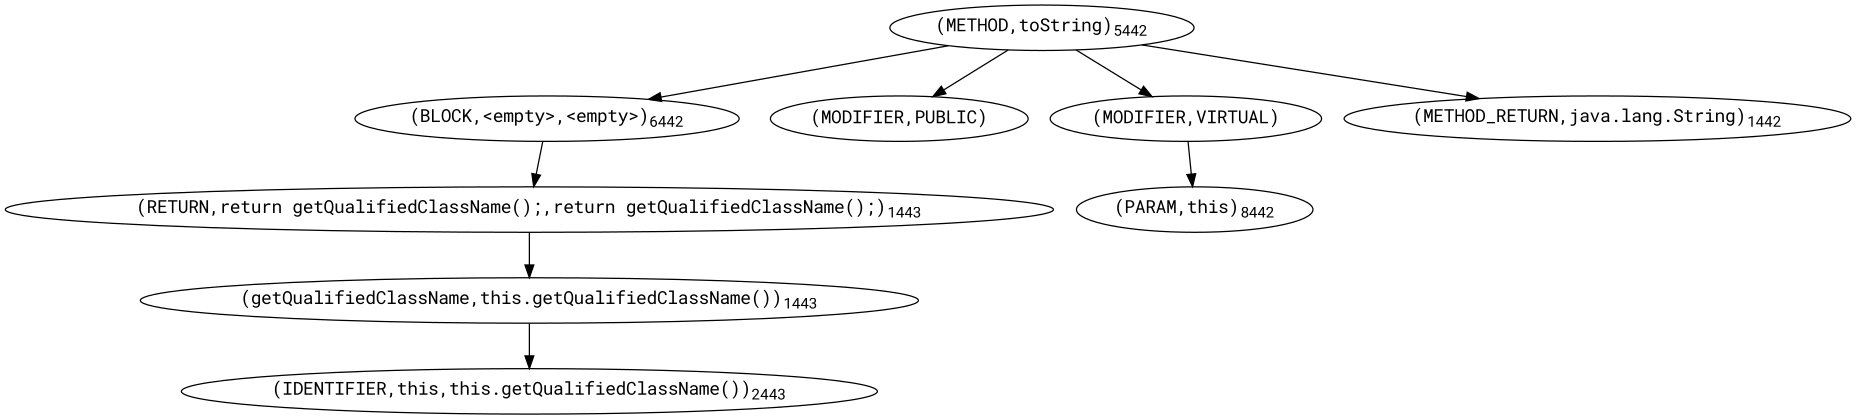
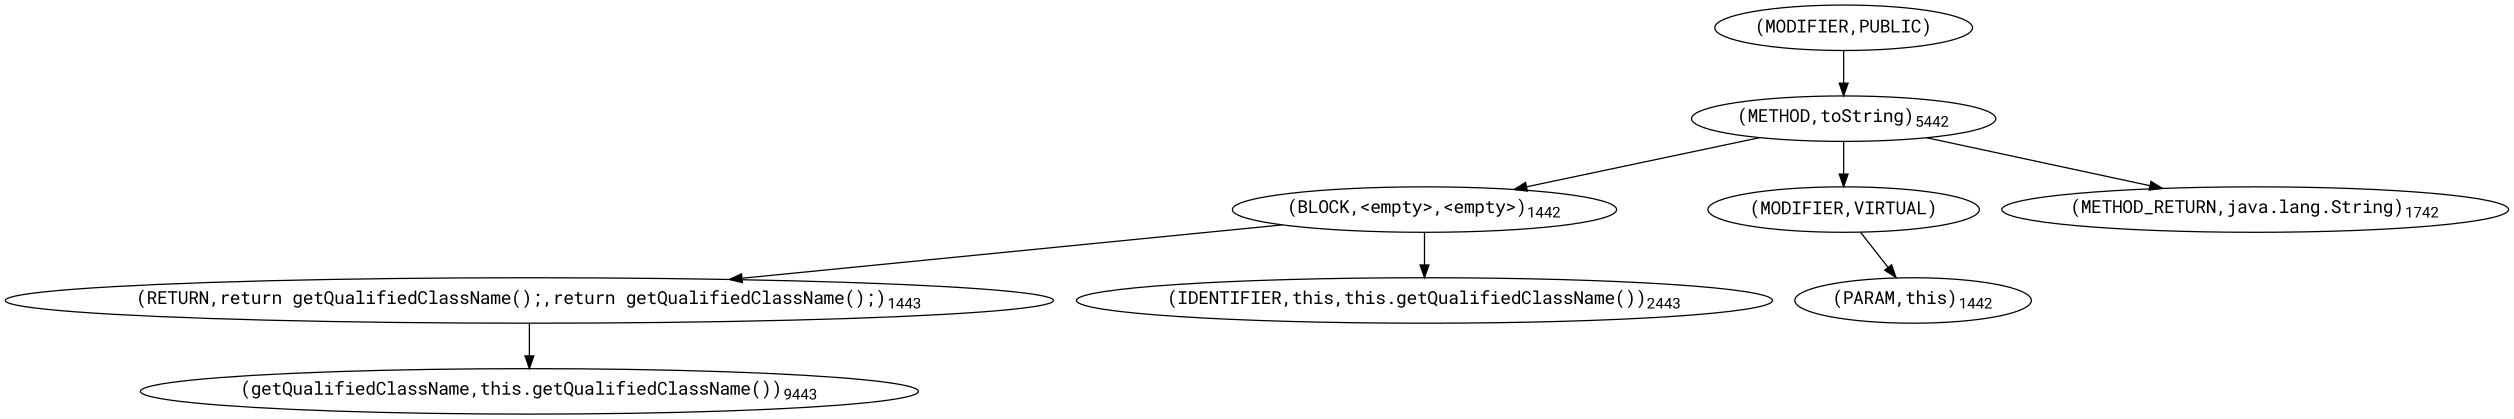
edge "(METHOD,toString)" -> "(MODIFIER,PUBLIC)": reversed
node "(BLOCK,<empty>,<empty>)": text "6442" -> "1442"
node "(METHOD_RETURN,java.lang.String)": text "1442" -> "1742"
node "(PARAM,this)": text "8442" -> "1442"
node "(getQualifiedClassName,this.getQualifiedClassName())": text "1443" -> "9443"
edge "(getQualifiedClassName,this.getQualifiedClassName())" -> "(IDENTIFIER,this,this.getQualifiedClassName())": now "(BLOCK,<empty>,<empty>)" -> "(IDENTIFIER,this,this.getQualifiedClassName())"
